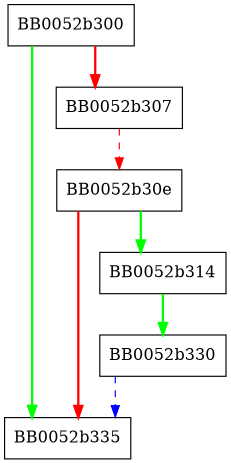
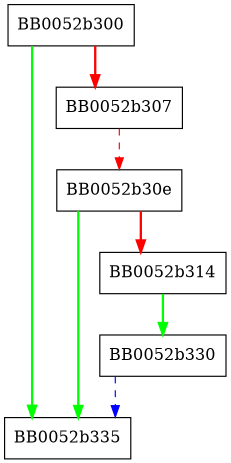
edge "BB0052b30e" -> "BB0052b314": color green -> red
edge "BB0052b30e" -> "BB0052b335": color red -> green
